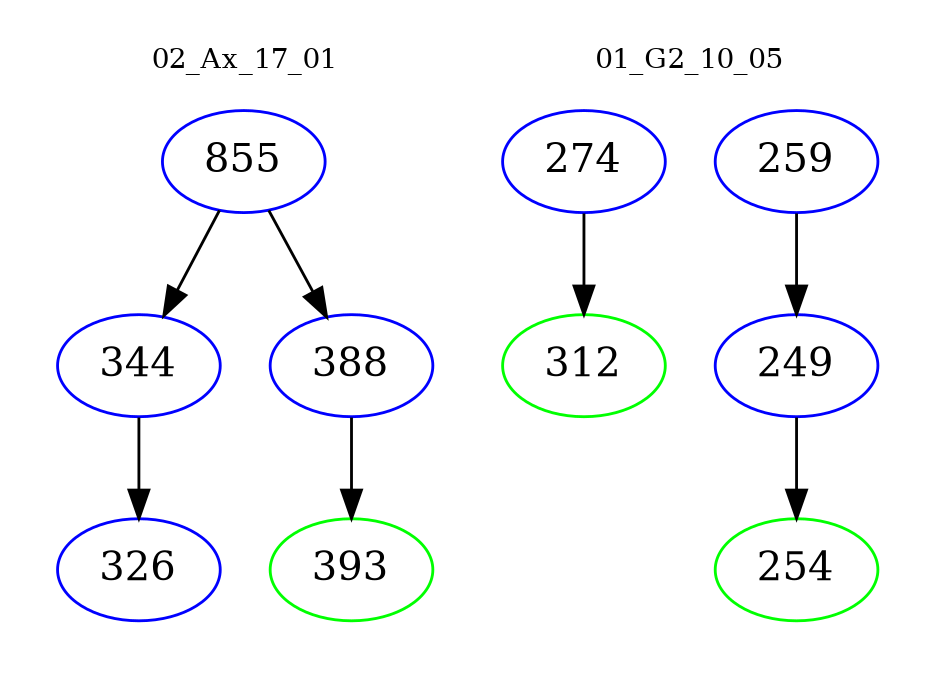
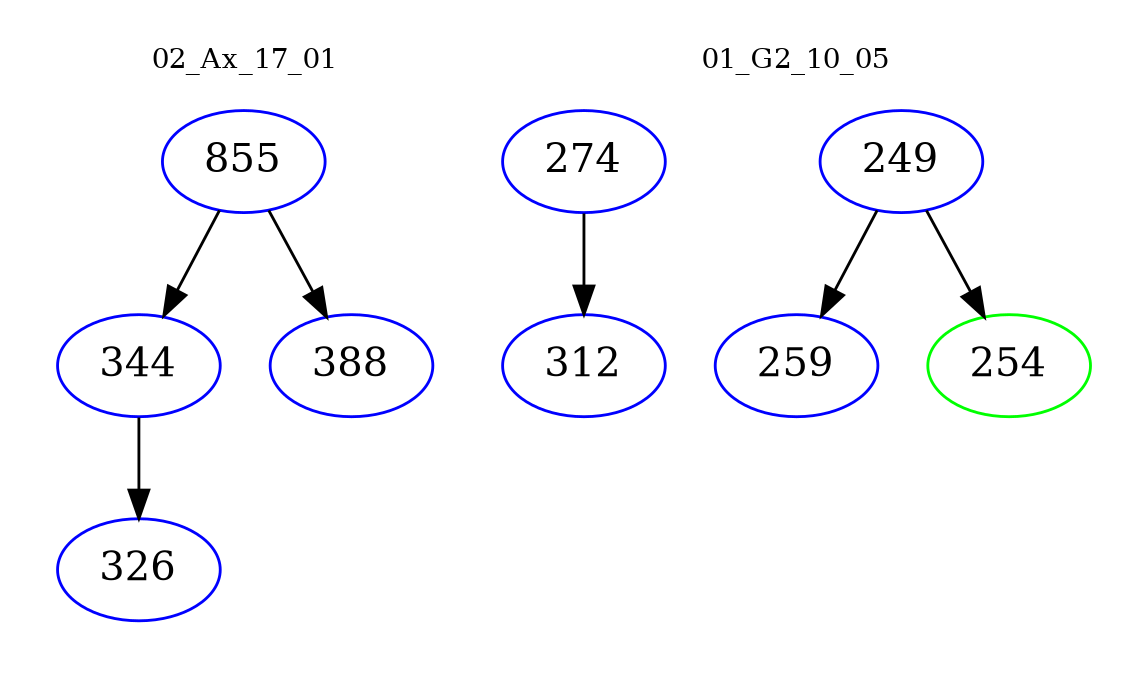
edge "259" -> "249": reversed
node "312": color green -> blue
node "393": removed
